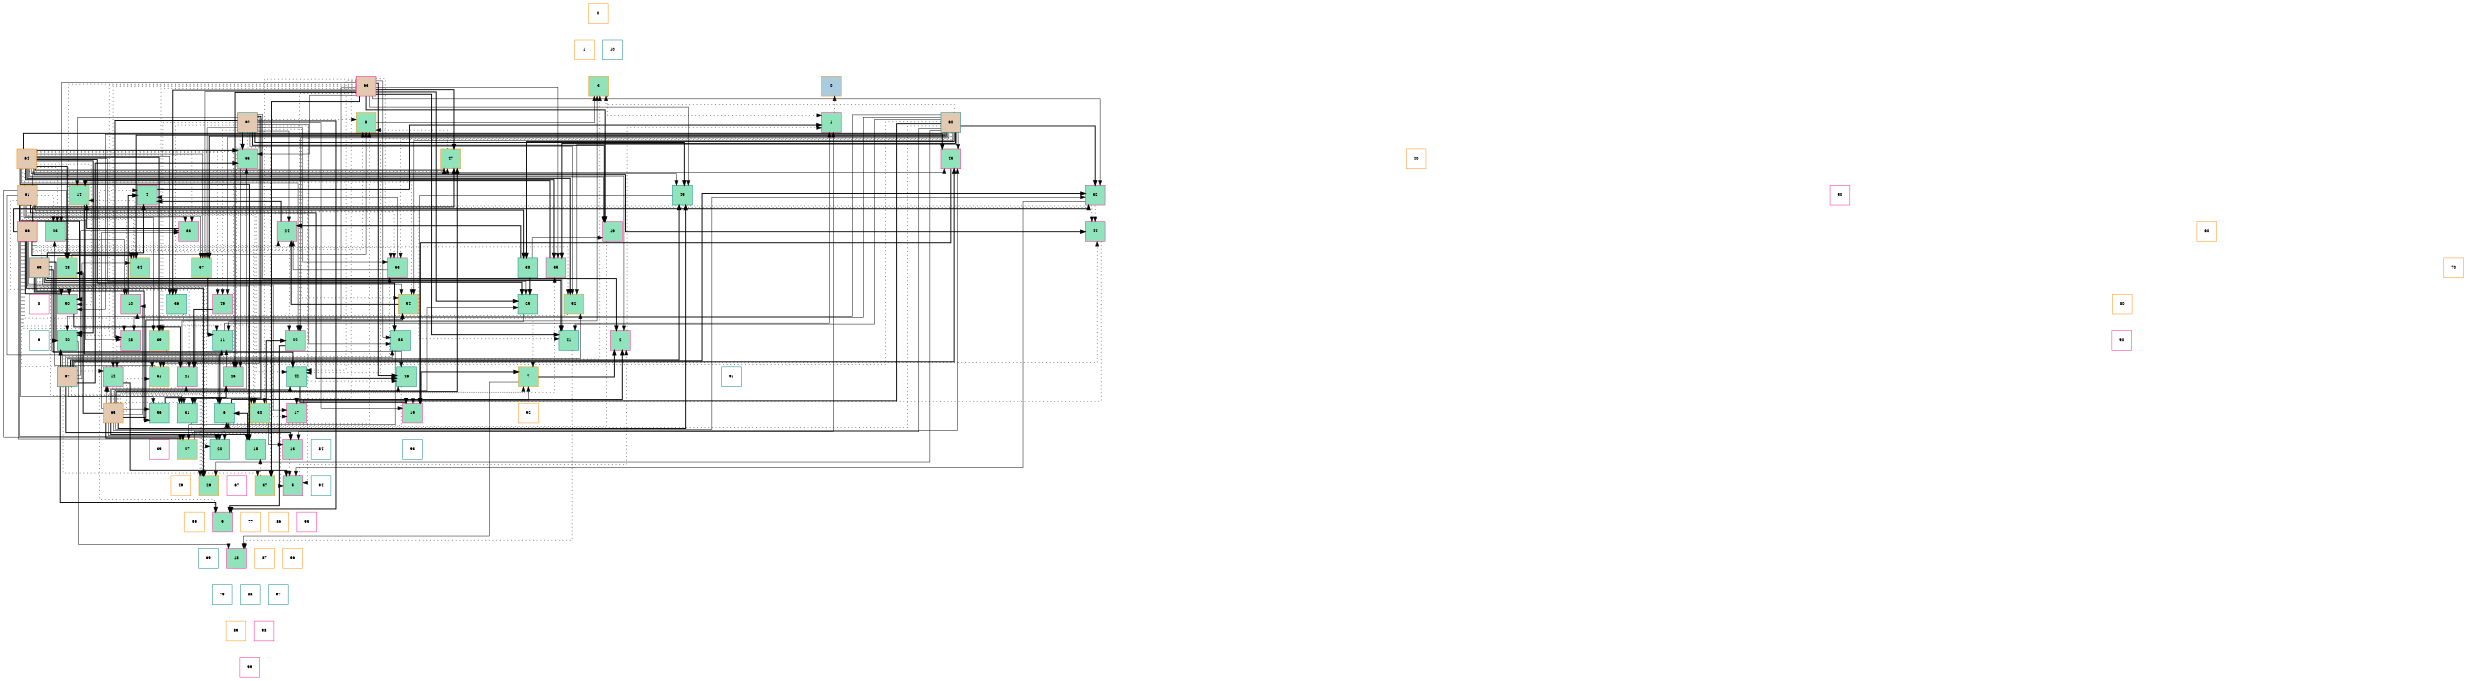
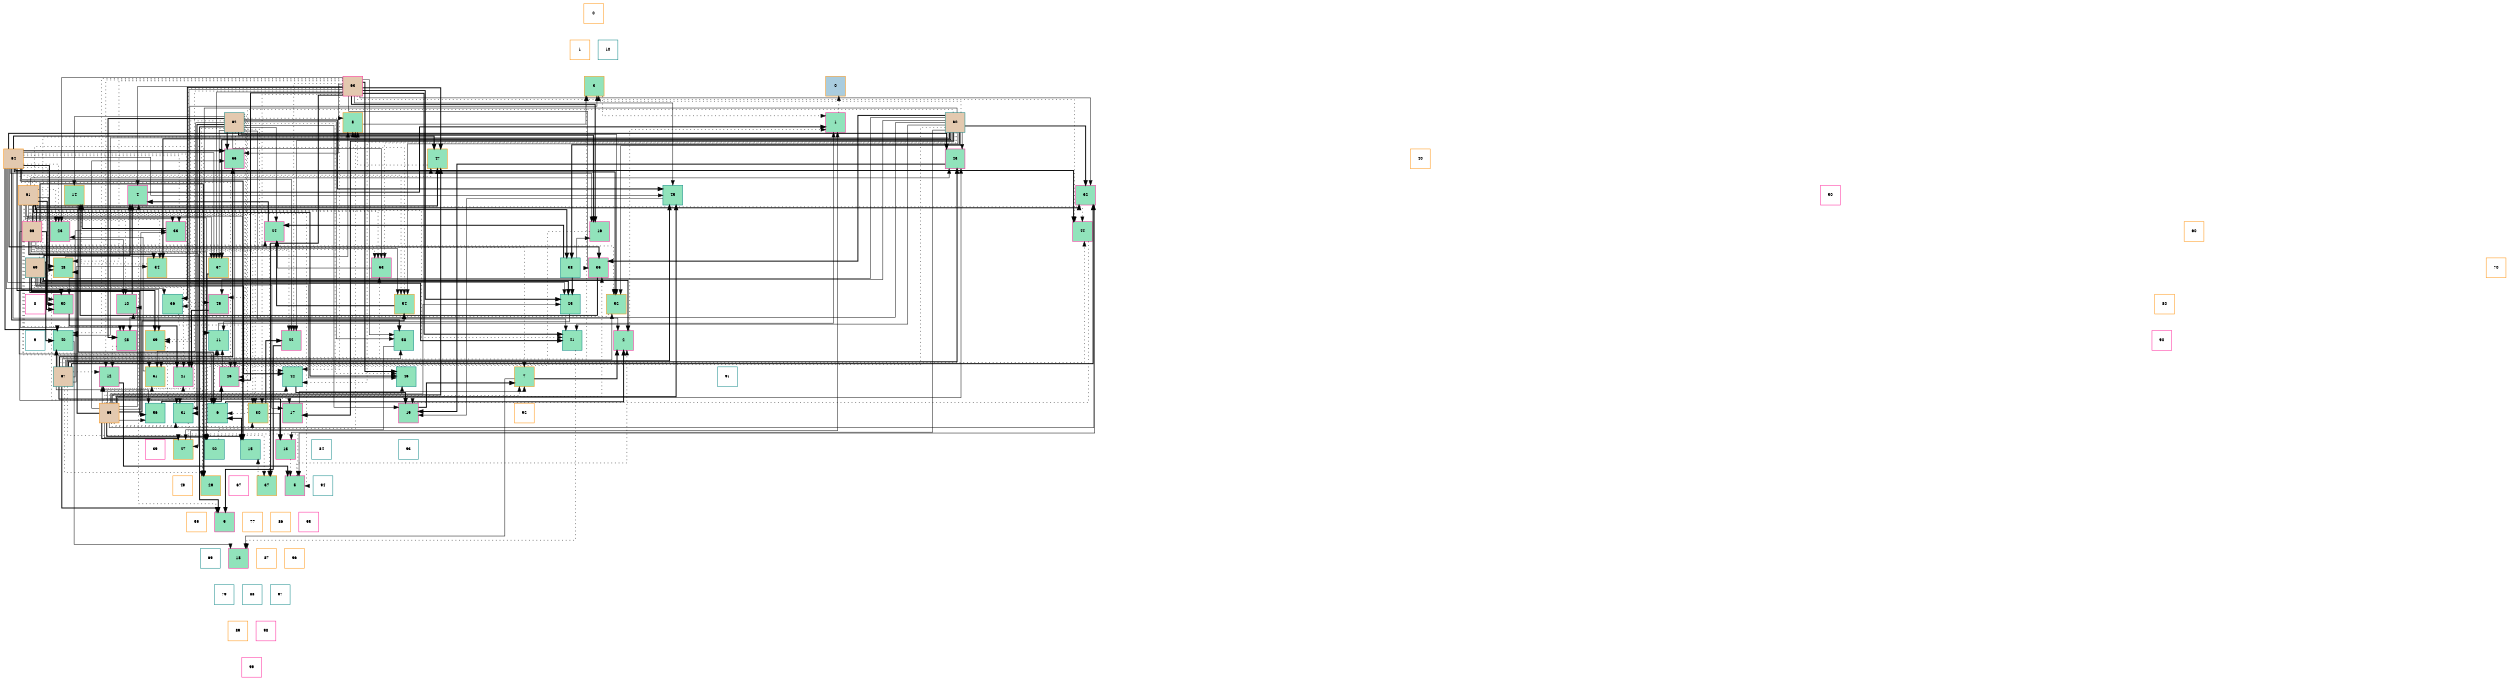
edge "53" -> "4": now "63" -> "4"
